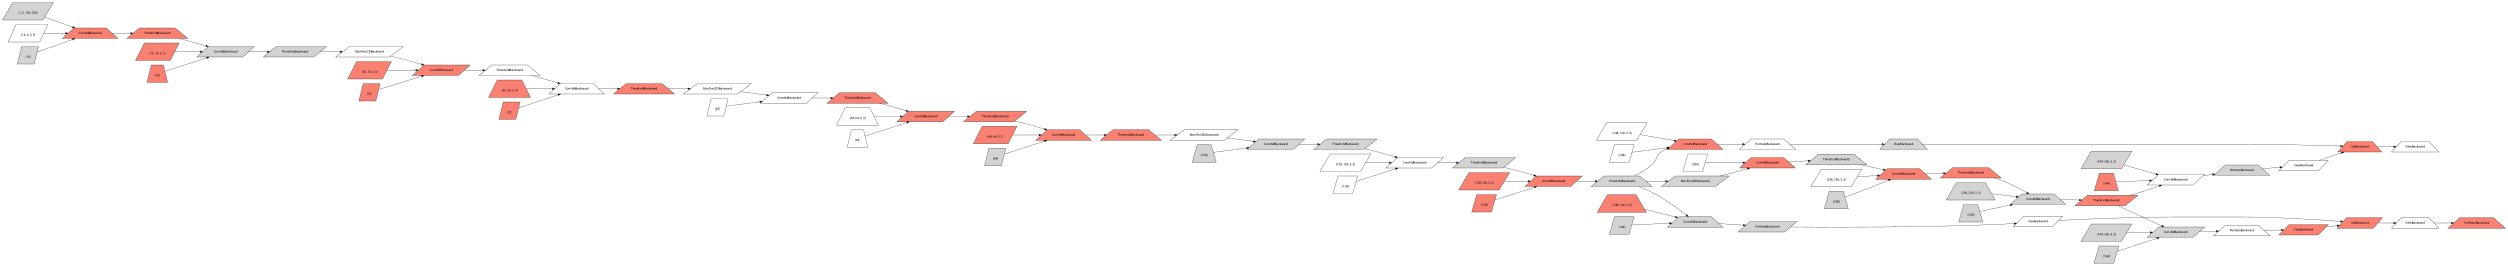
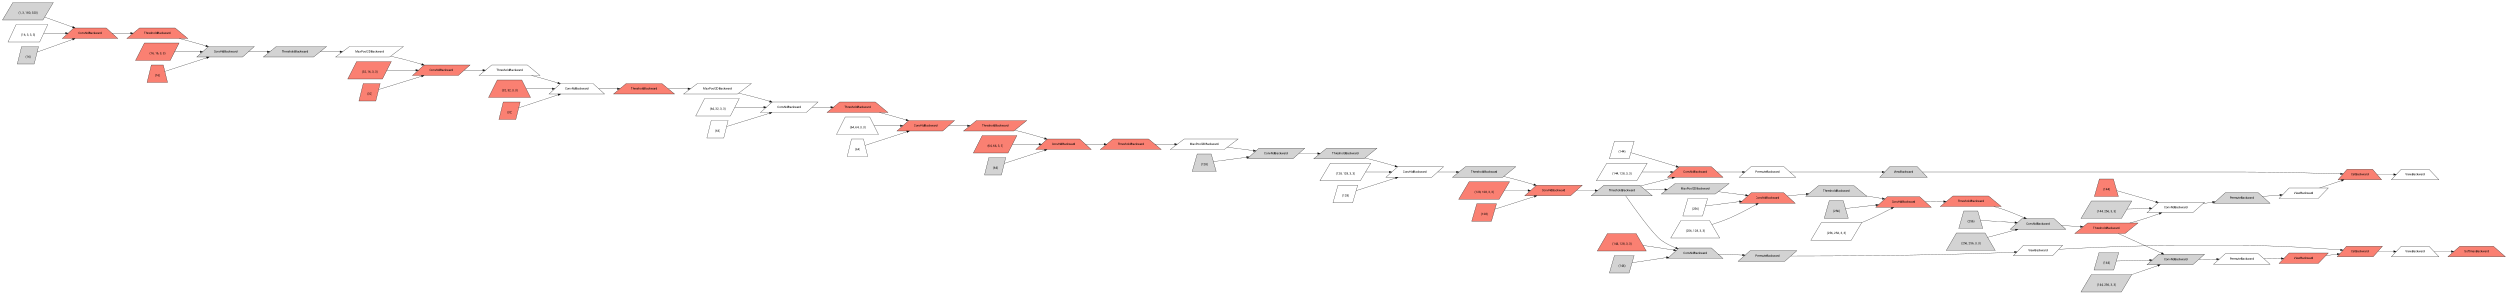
node "(64, 32, 3, 3)": added
node "(256, 128, 3, 3)": added
